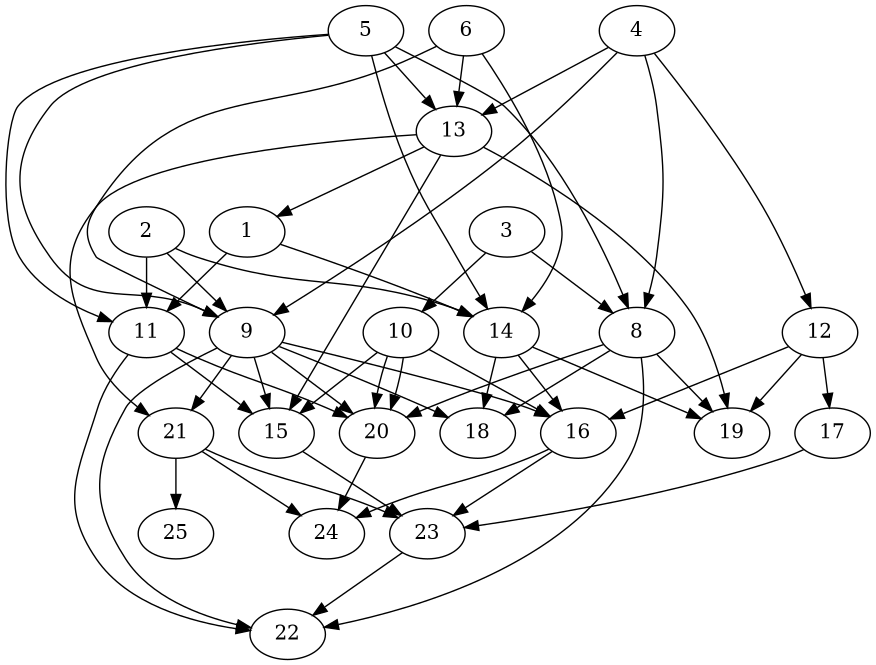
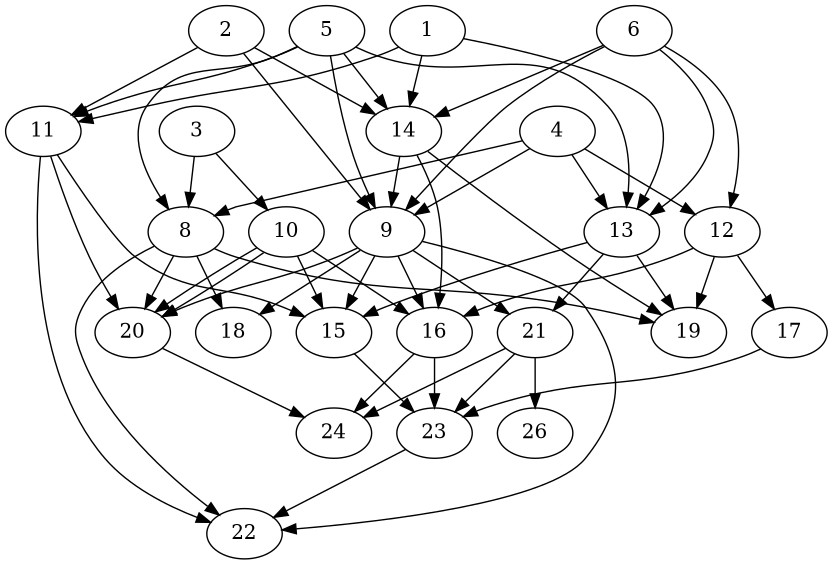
edge "6" -> "12": added
edge "13" -> "1": reversed
edge "14" -> "18": now "14" -> "9"
node "25": label "25" -> "26"
